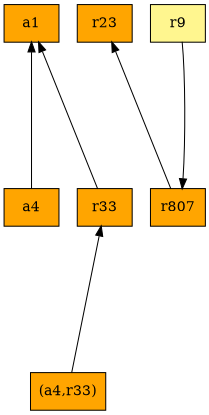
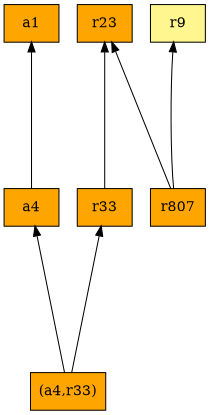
edge "r9" -> "r807": reversed
edge "r33" -> "a1": now "r33" -> "r23"
edge "(a4,r33)" -> "a4": added
